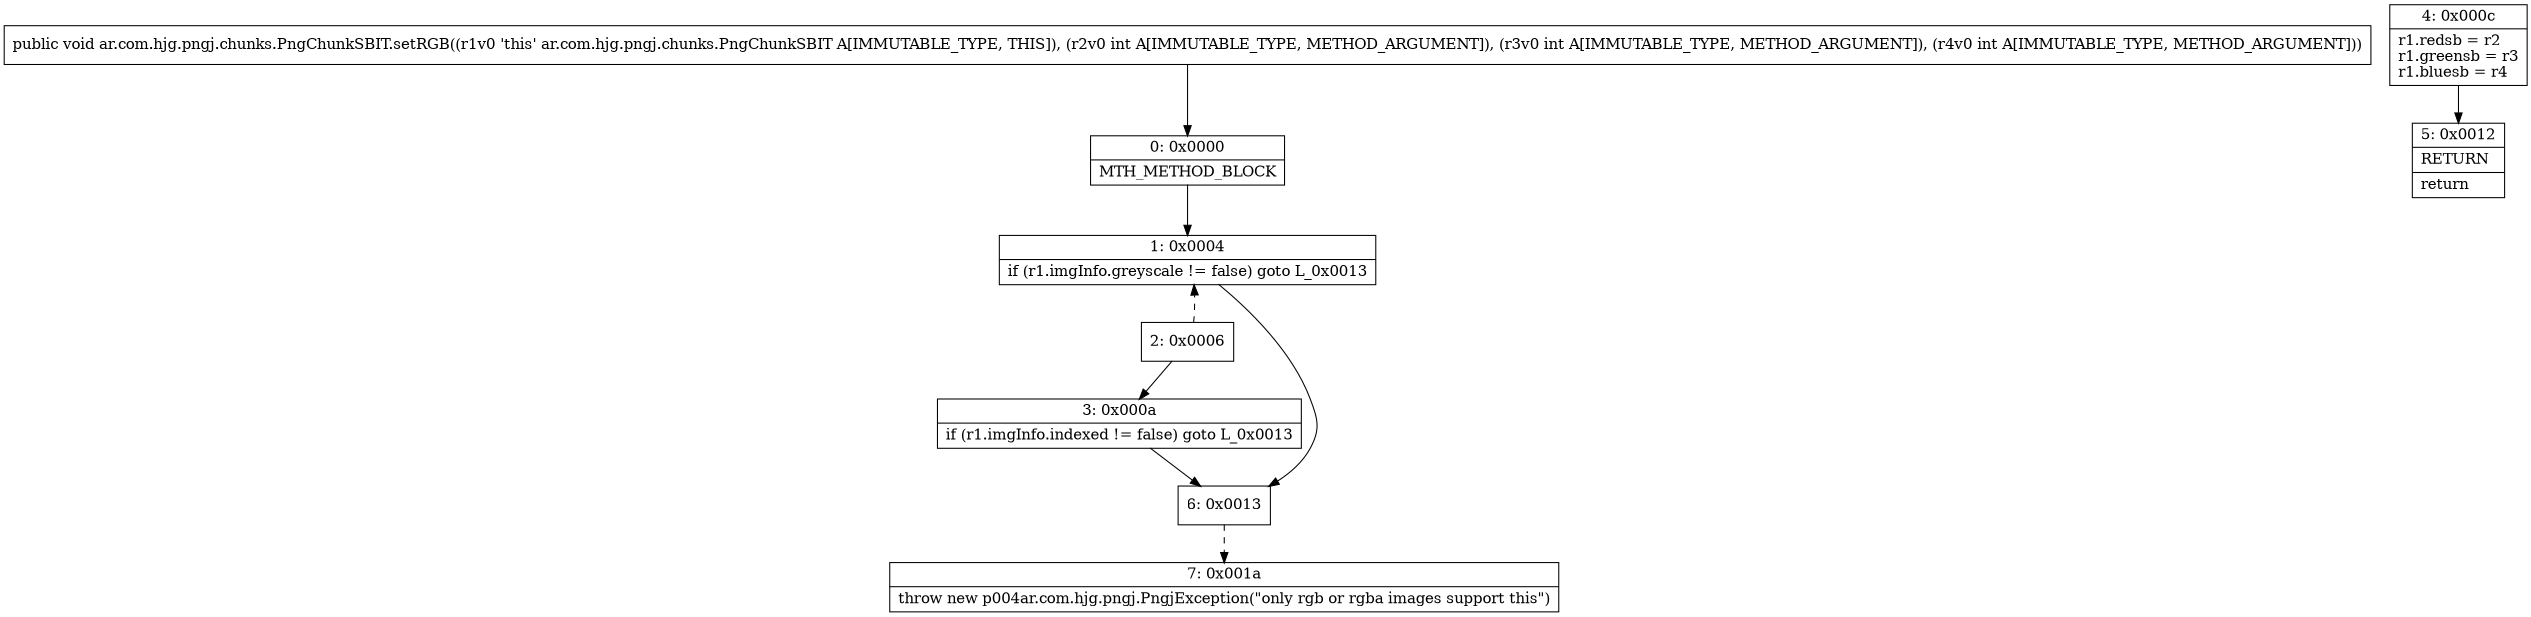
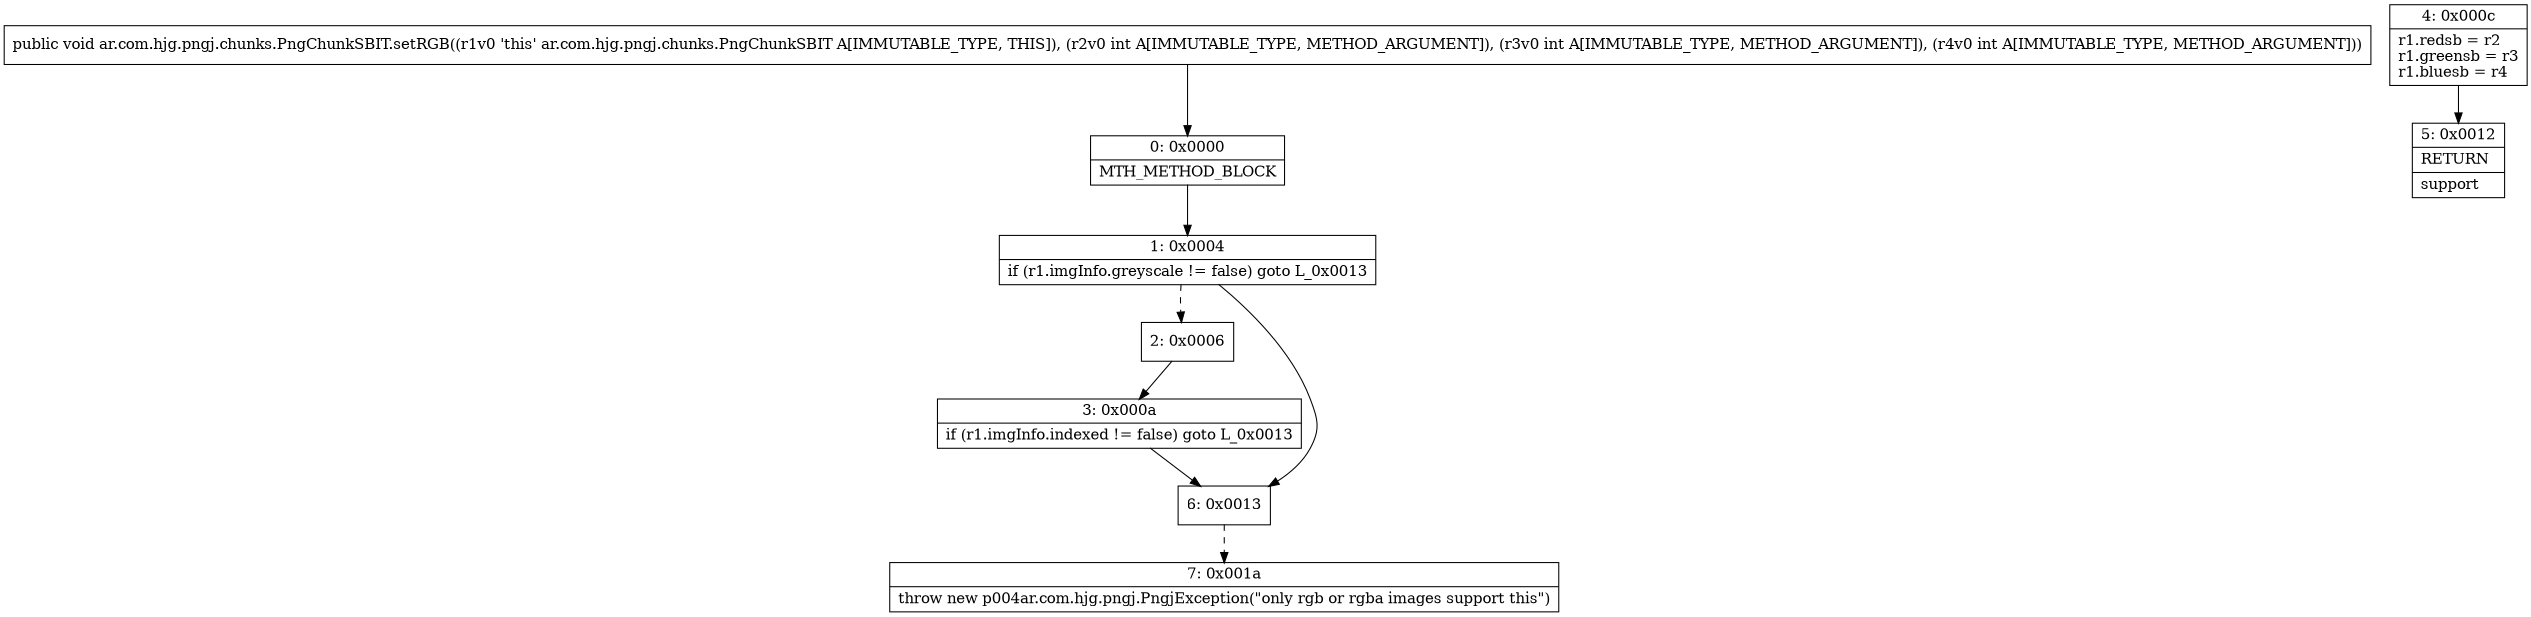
node "5: 0x0012": text "return" -> "support"
edge "2: 0x0006" -> "1: 0x0004": reversed
